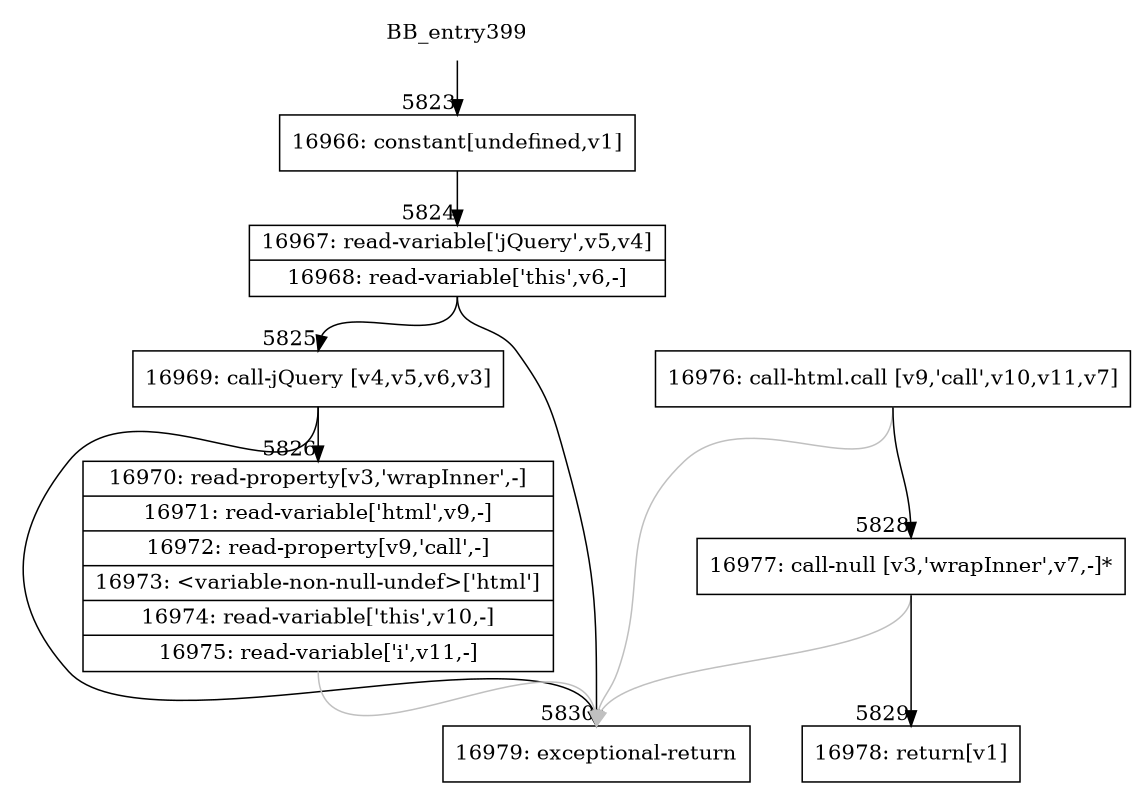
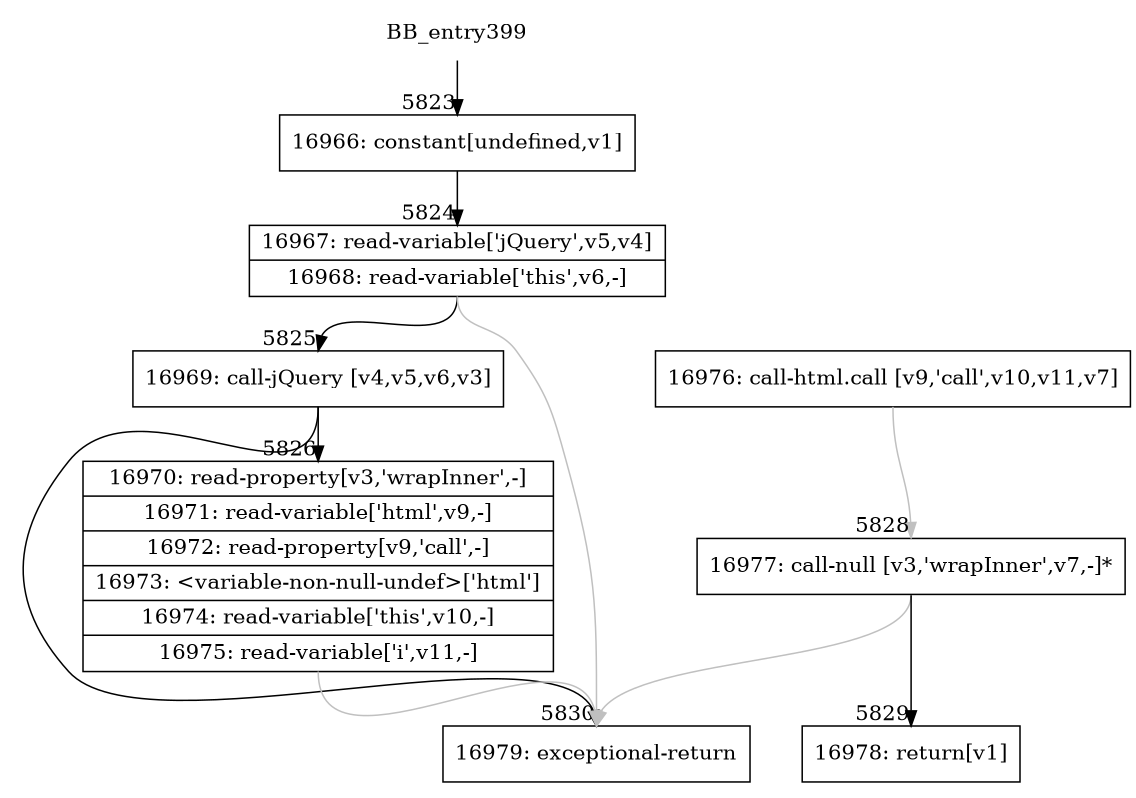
edge "16976: call-html.call [v9,'call',v10,v11,v7]" -> "16977: call-null [v3,'wrapInner',v7,-]*": color black -> gray
edge "16976: call-html.call [v9,'call',v10,v11,v7]" -> "16979: exceptional-return": removed
edge "16967: read-variable['jQuery',v5,v4]" -> "16979: exceptional-return": color black -> gray
